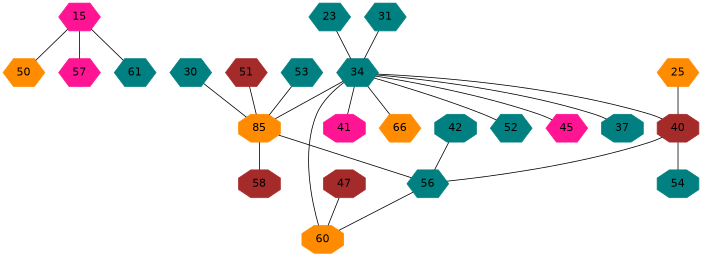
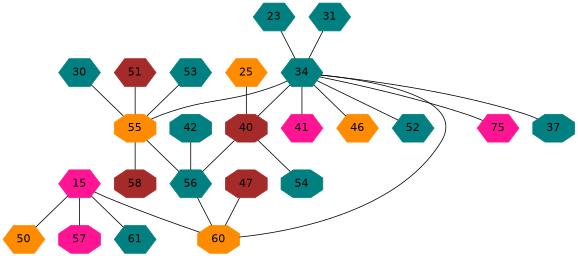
node "57": shape hexagon -> octagon
node "85": label "85" -> "55"
node "41": shape octagon -> hexagon
node "66": label "66" -> "46"
node "45": label "45" -> "75"
edge "15" -- "60": added
